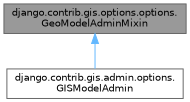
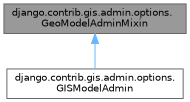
node "django.contrib.gis.options.options. GeoModelAdminMixin": label "django.contrib.gis.options.options. GeoModelAdminMixin" -> "django.contrib.gis.admin.options. GeoModelAdminMixin"
